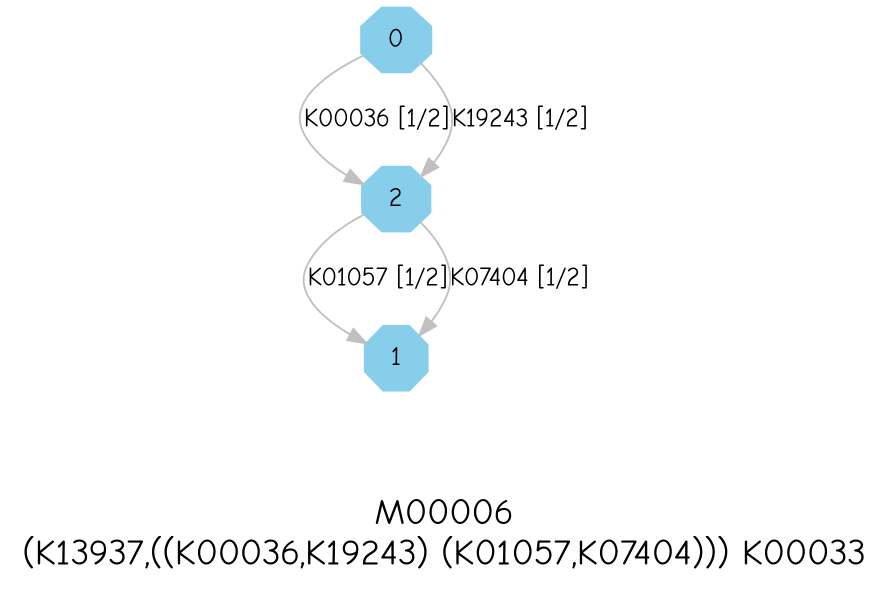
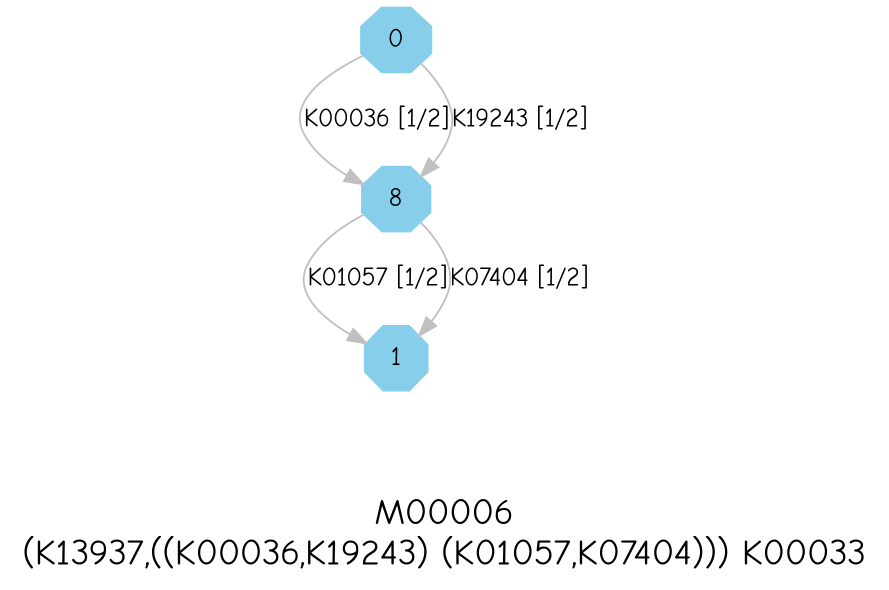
node "2": label "2" -> "8"
